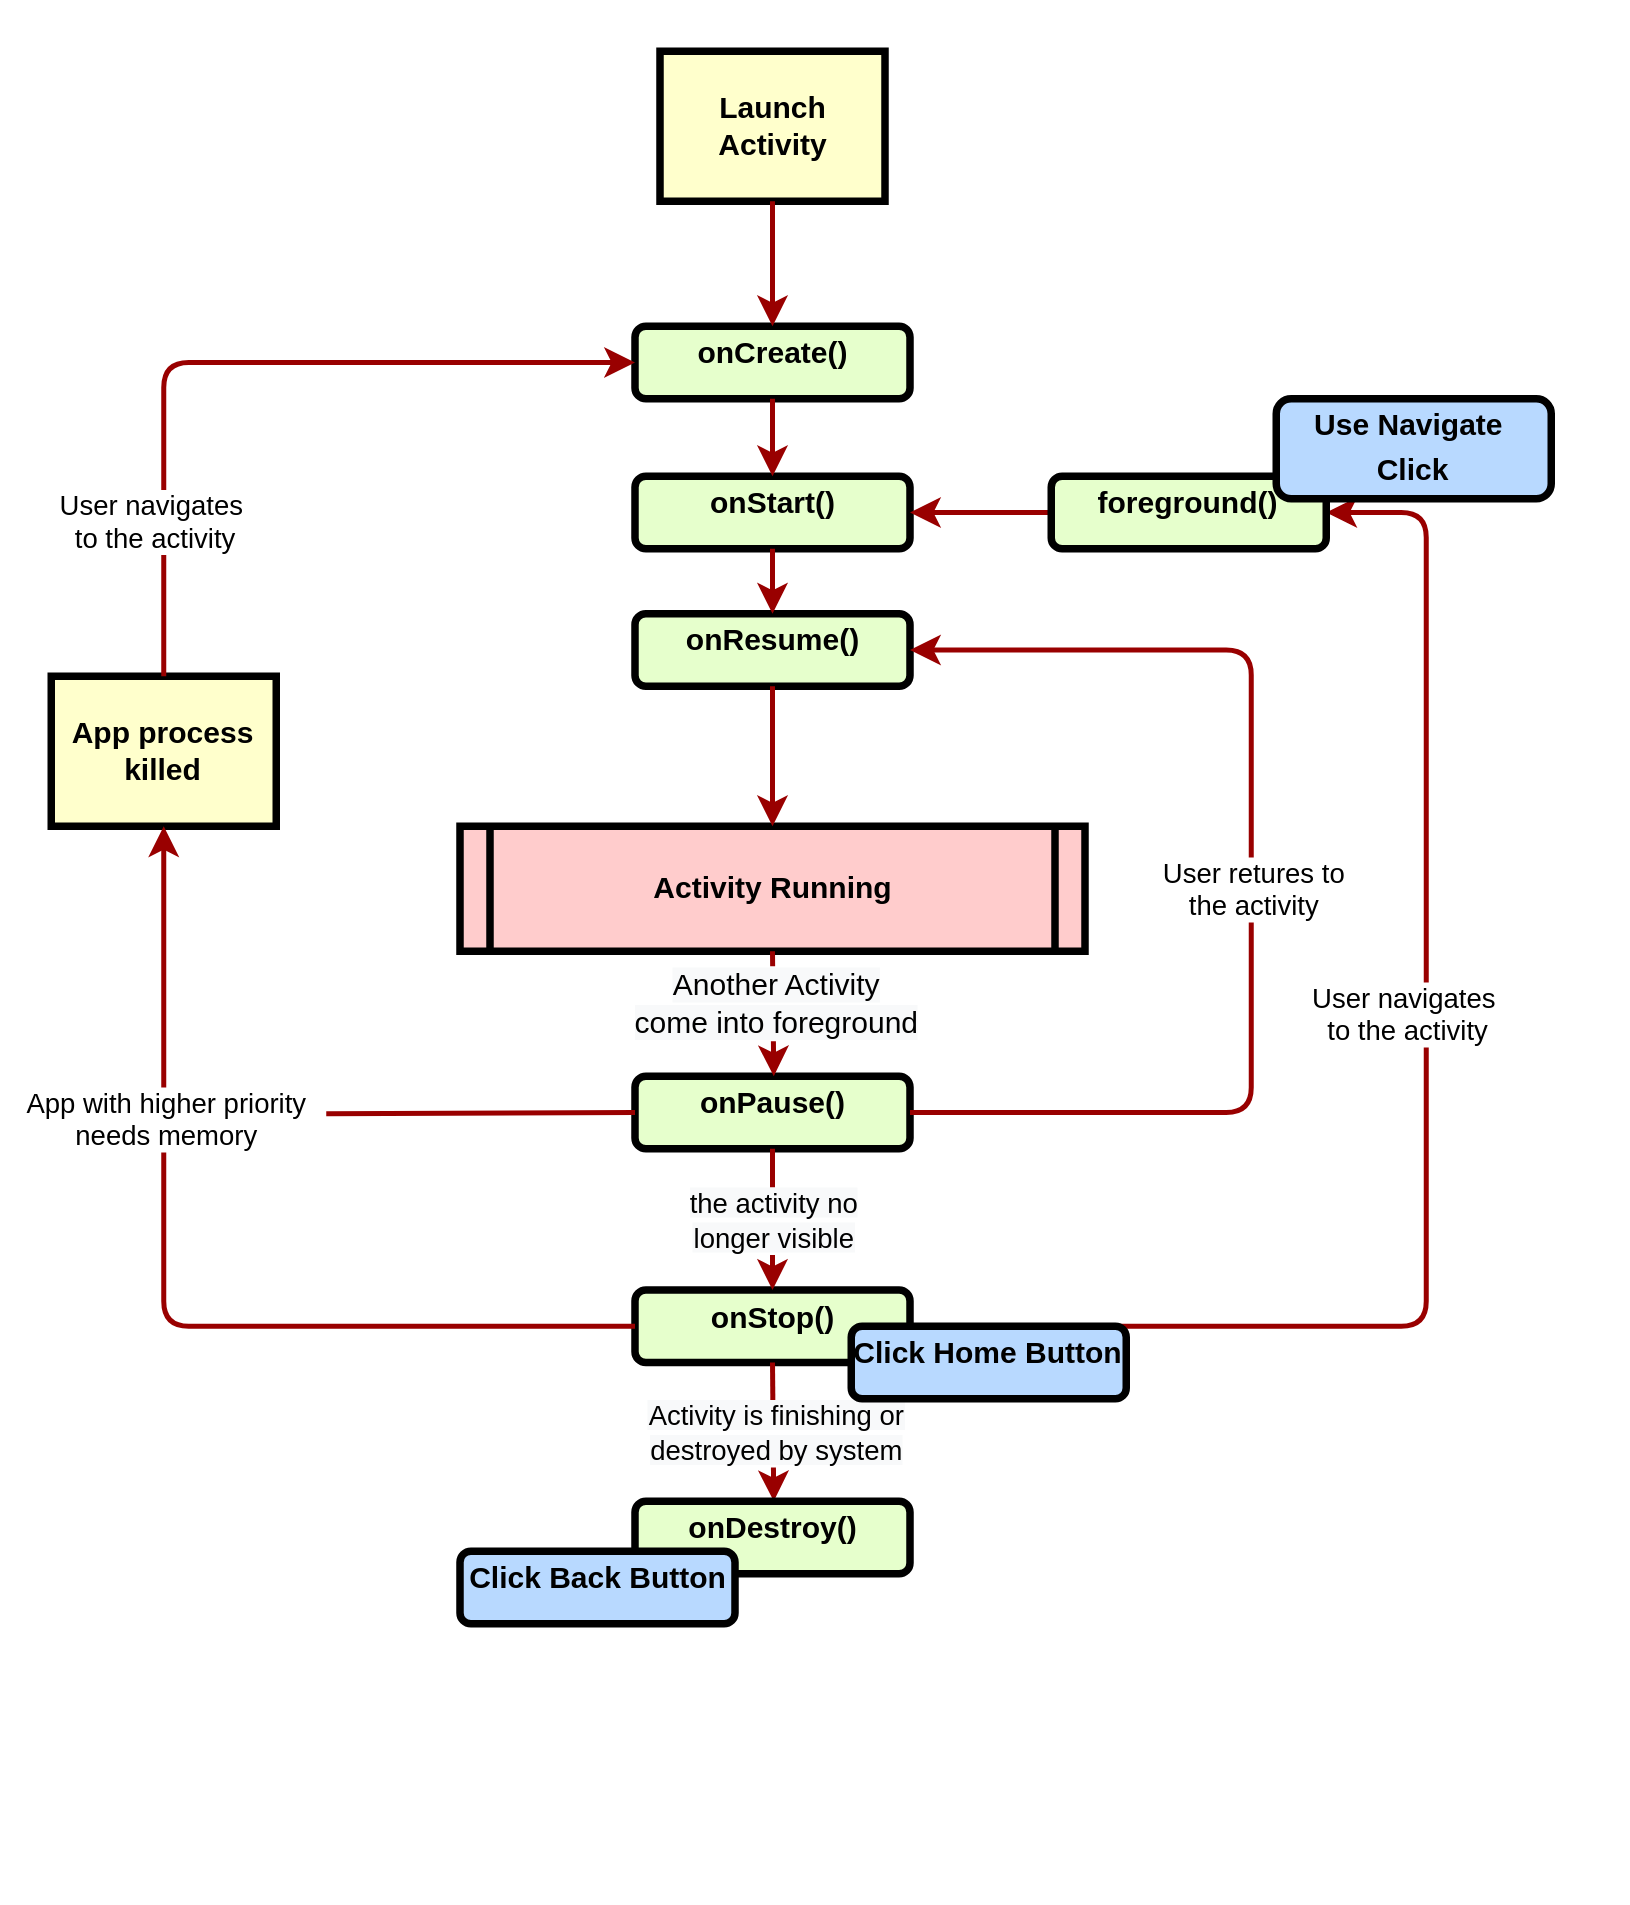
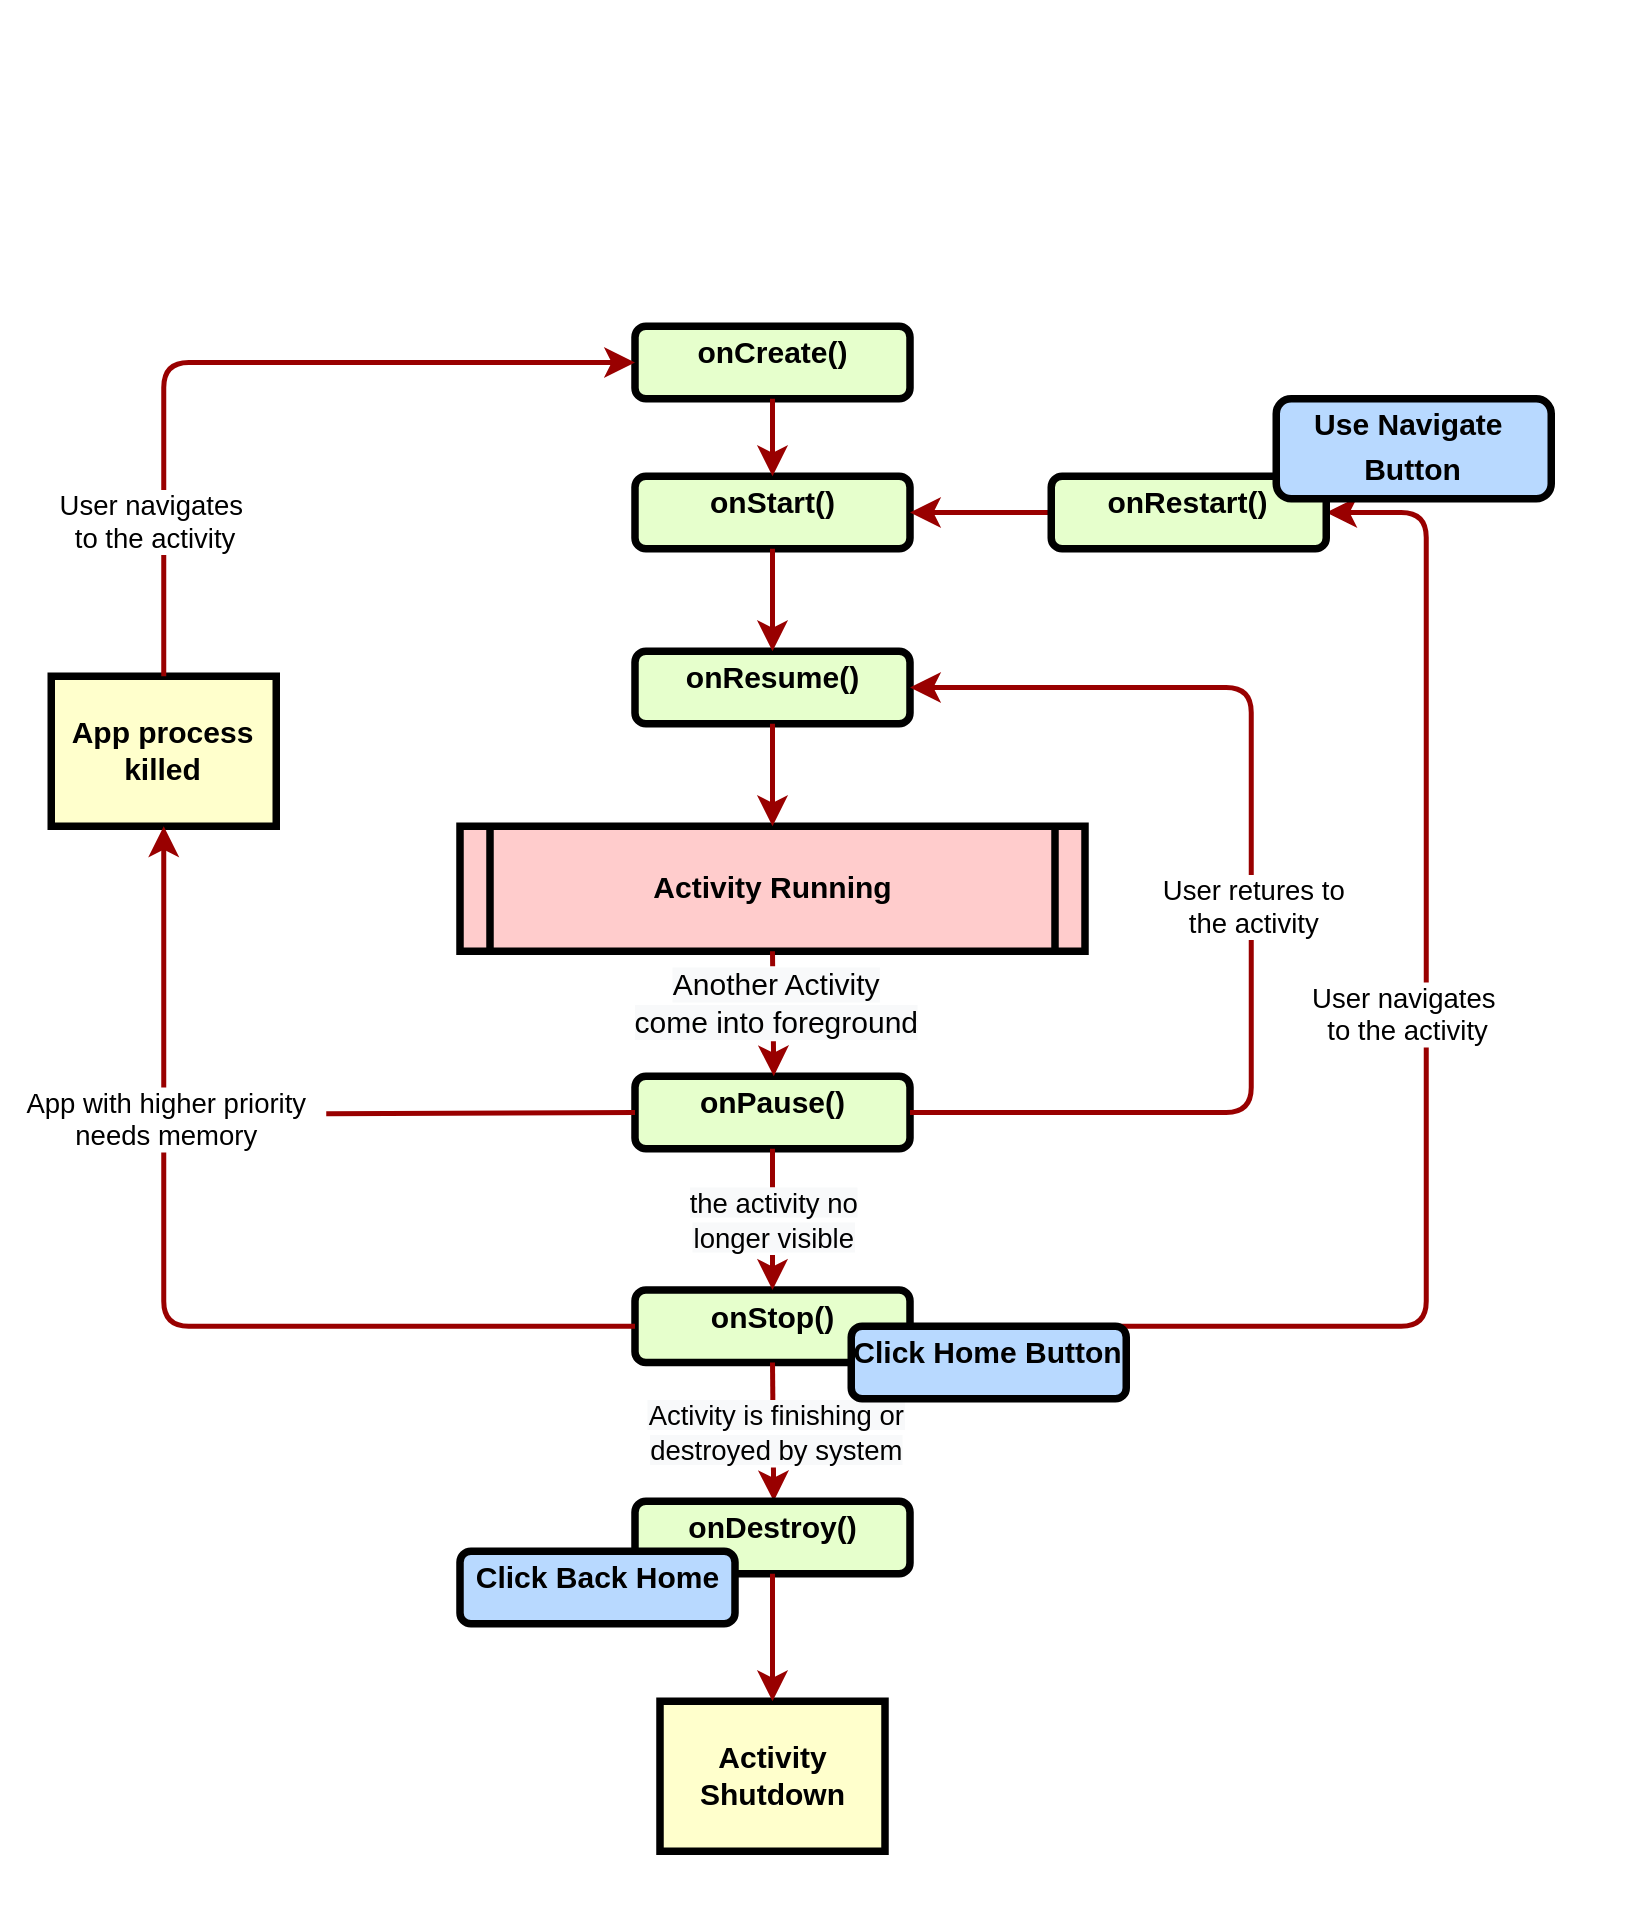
node "Launch Activity": removed
edge "Launch Activity" -> "onCreate()": removed
node "Use Navigate Click": label "Use Navigate Click" -> "Use Navigate Button"
node "foreground()": label "foreground()" -> "onRestart()"
node "onResume()": moved (773, 650) -> (773, 688)
node "Click Back Button": label "Click Back Button" -> "Click Back Home"
edge "onDestroy()" -> "Activity Shutdown": added
node "Activity Shutdown": added
